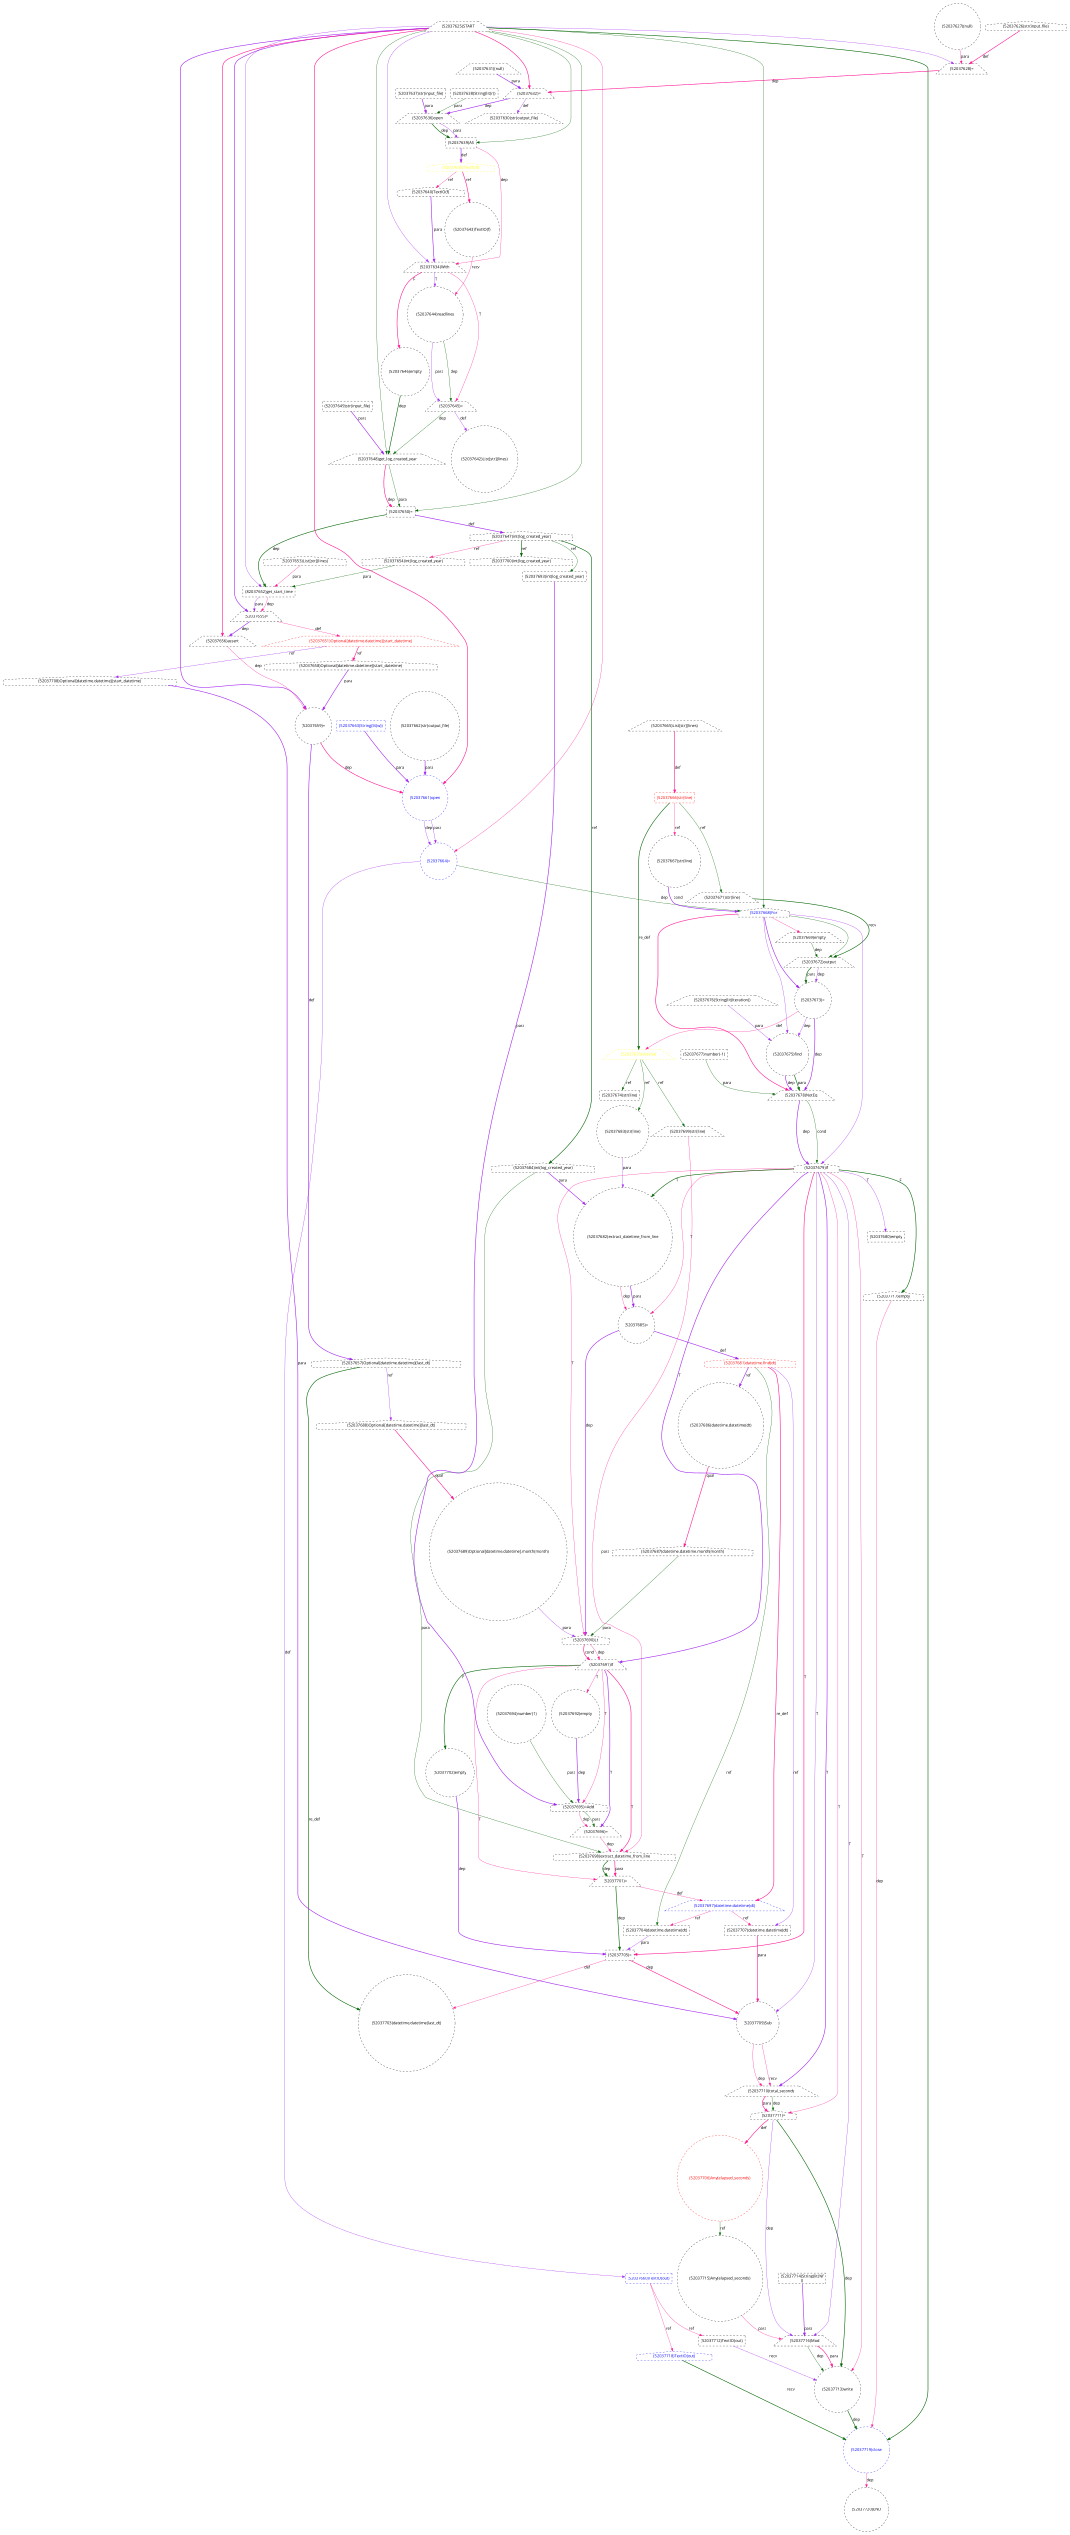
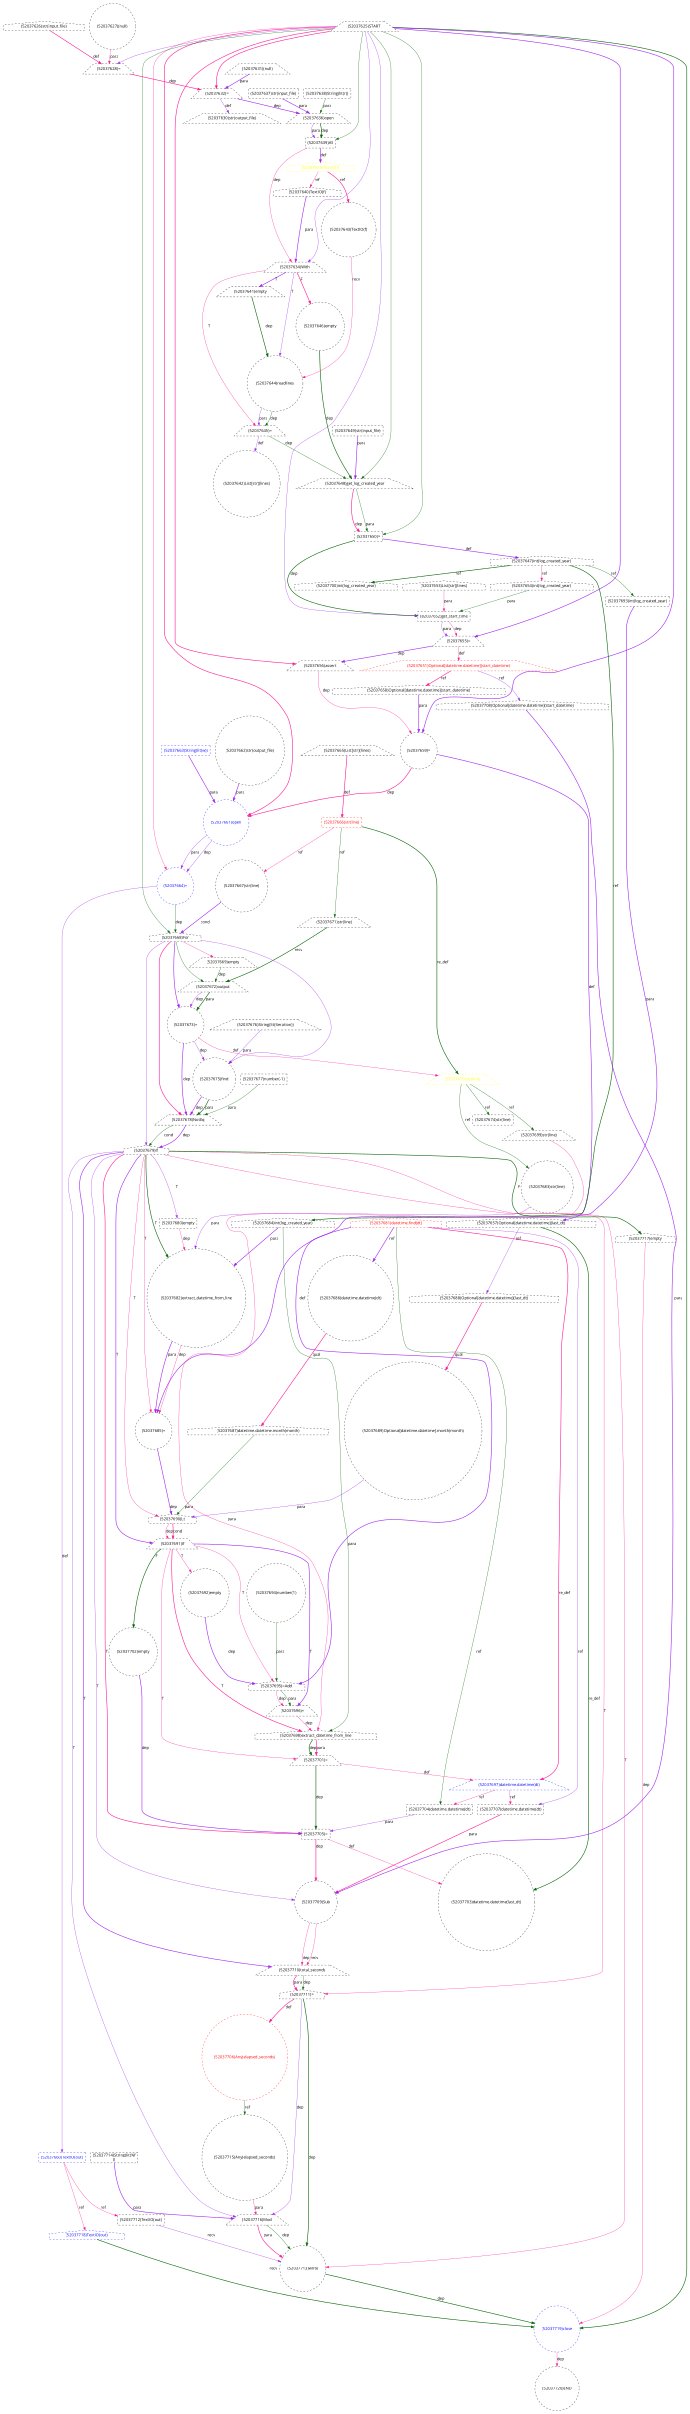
node "(52037641)empty": added
node "(52037668)For": fontcolor blue -> black
edge "(52037680)empty" -> "(52037682)extract_datetime_from_line": added, label "dep"
edge "(52037685)=" -> "(52037681)datetime.find(dt)": reversed
